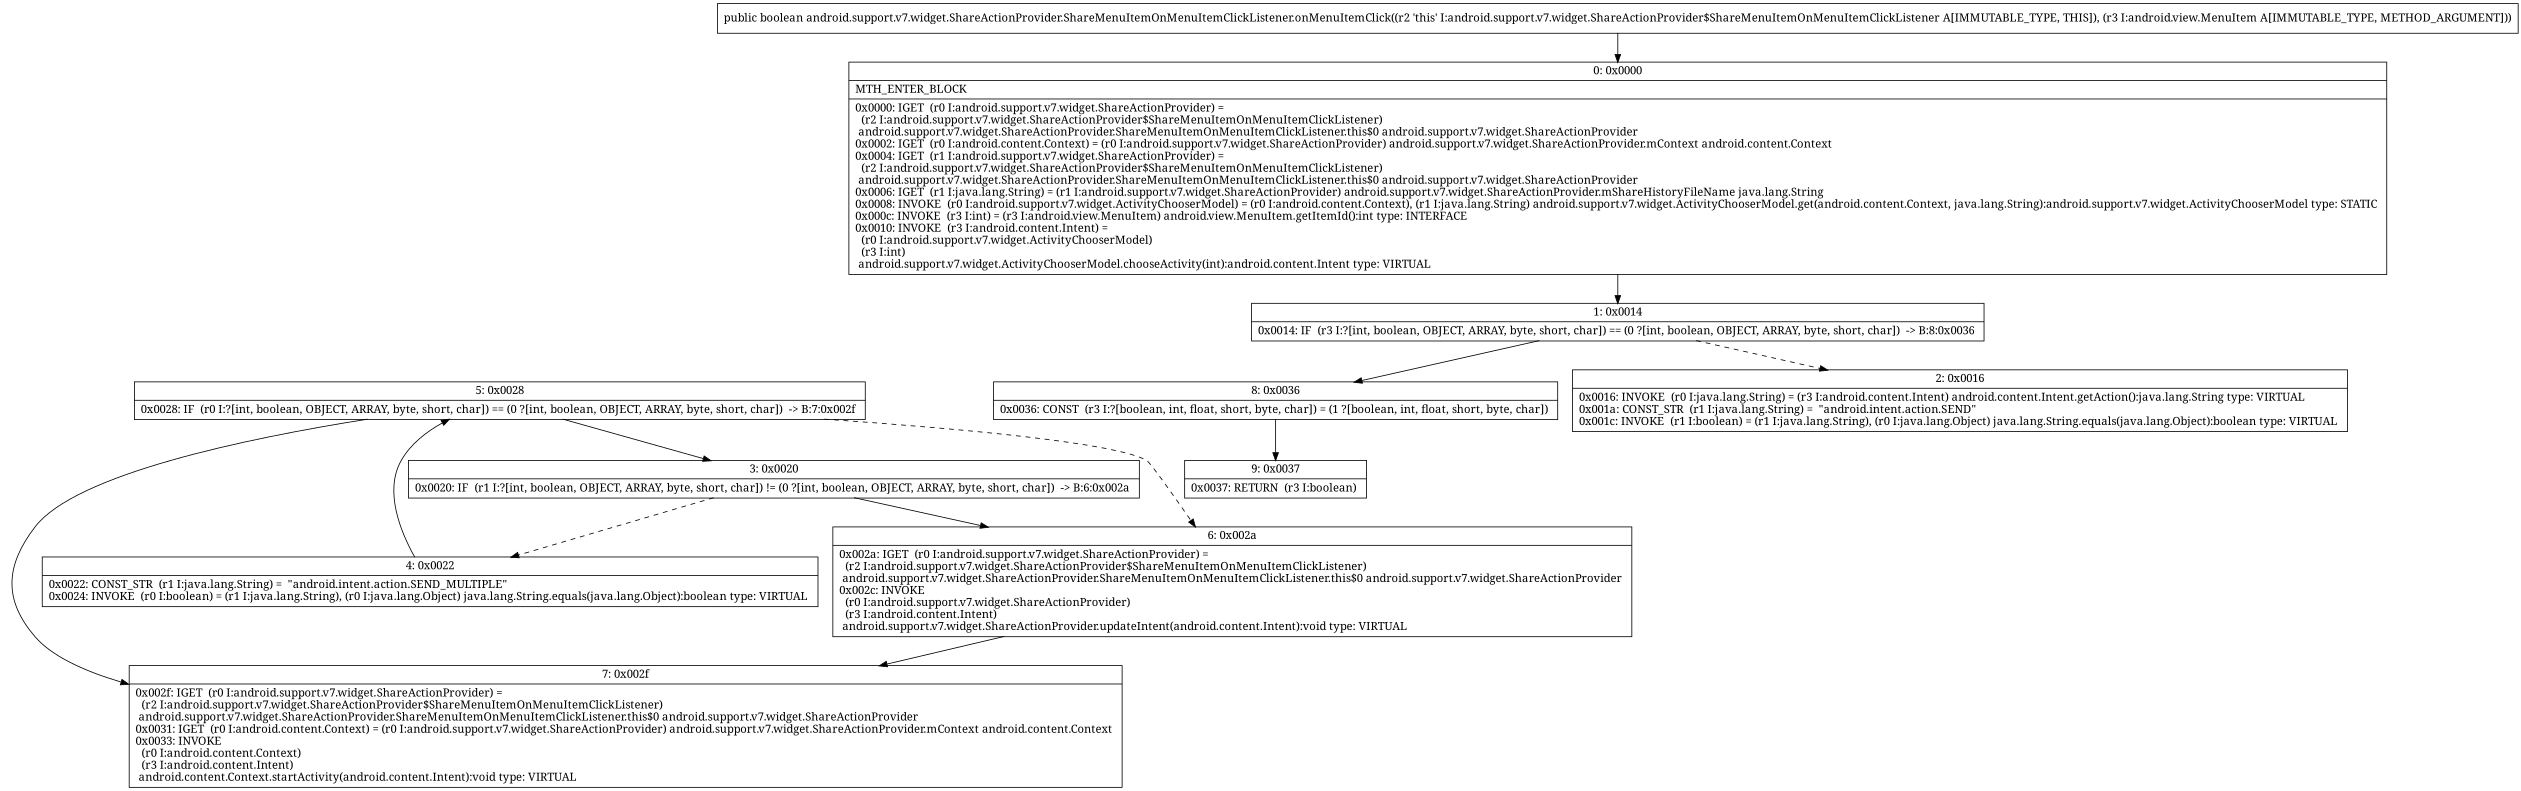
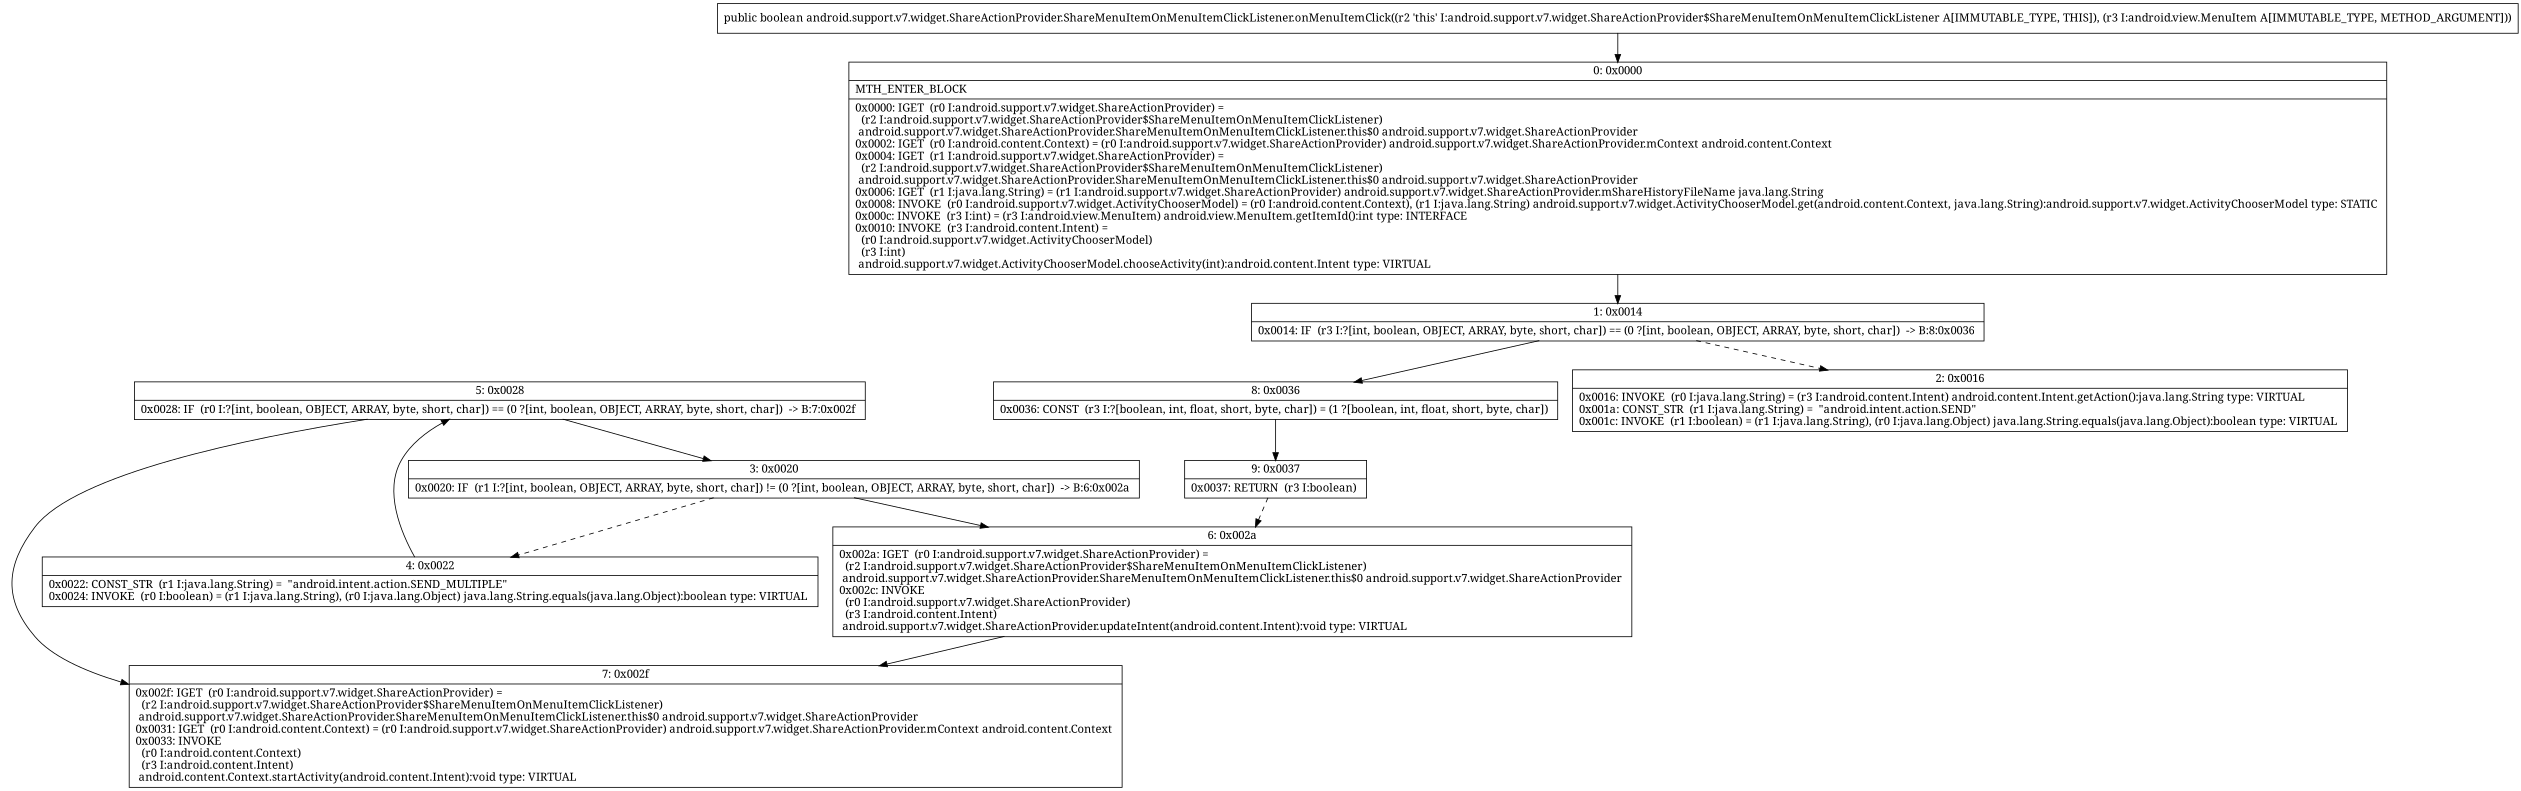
edge "5: 0x0028" -> "6: 0x002a": now "9: 0x0037" -> "6: 0x002a"
